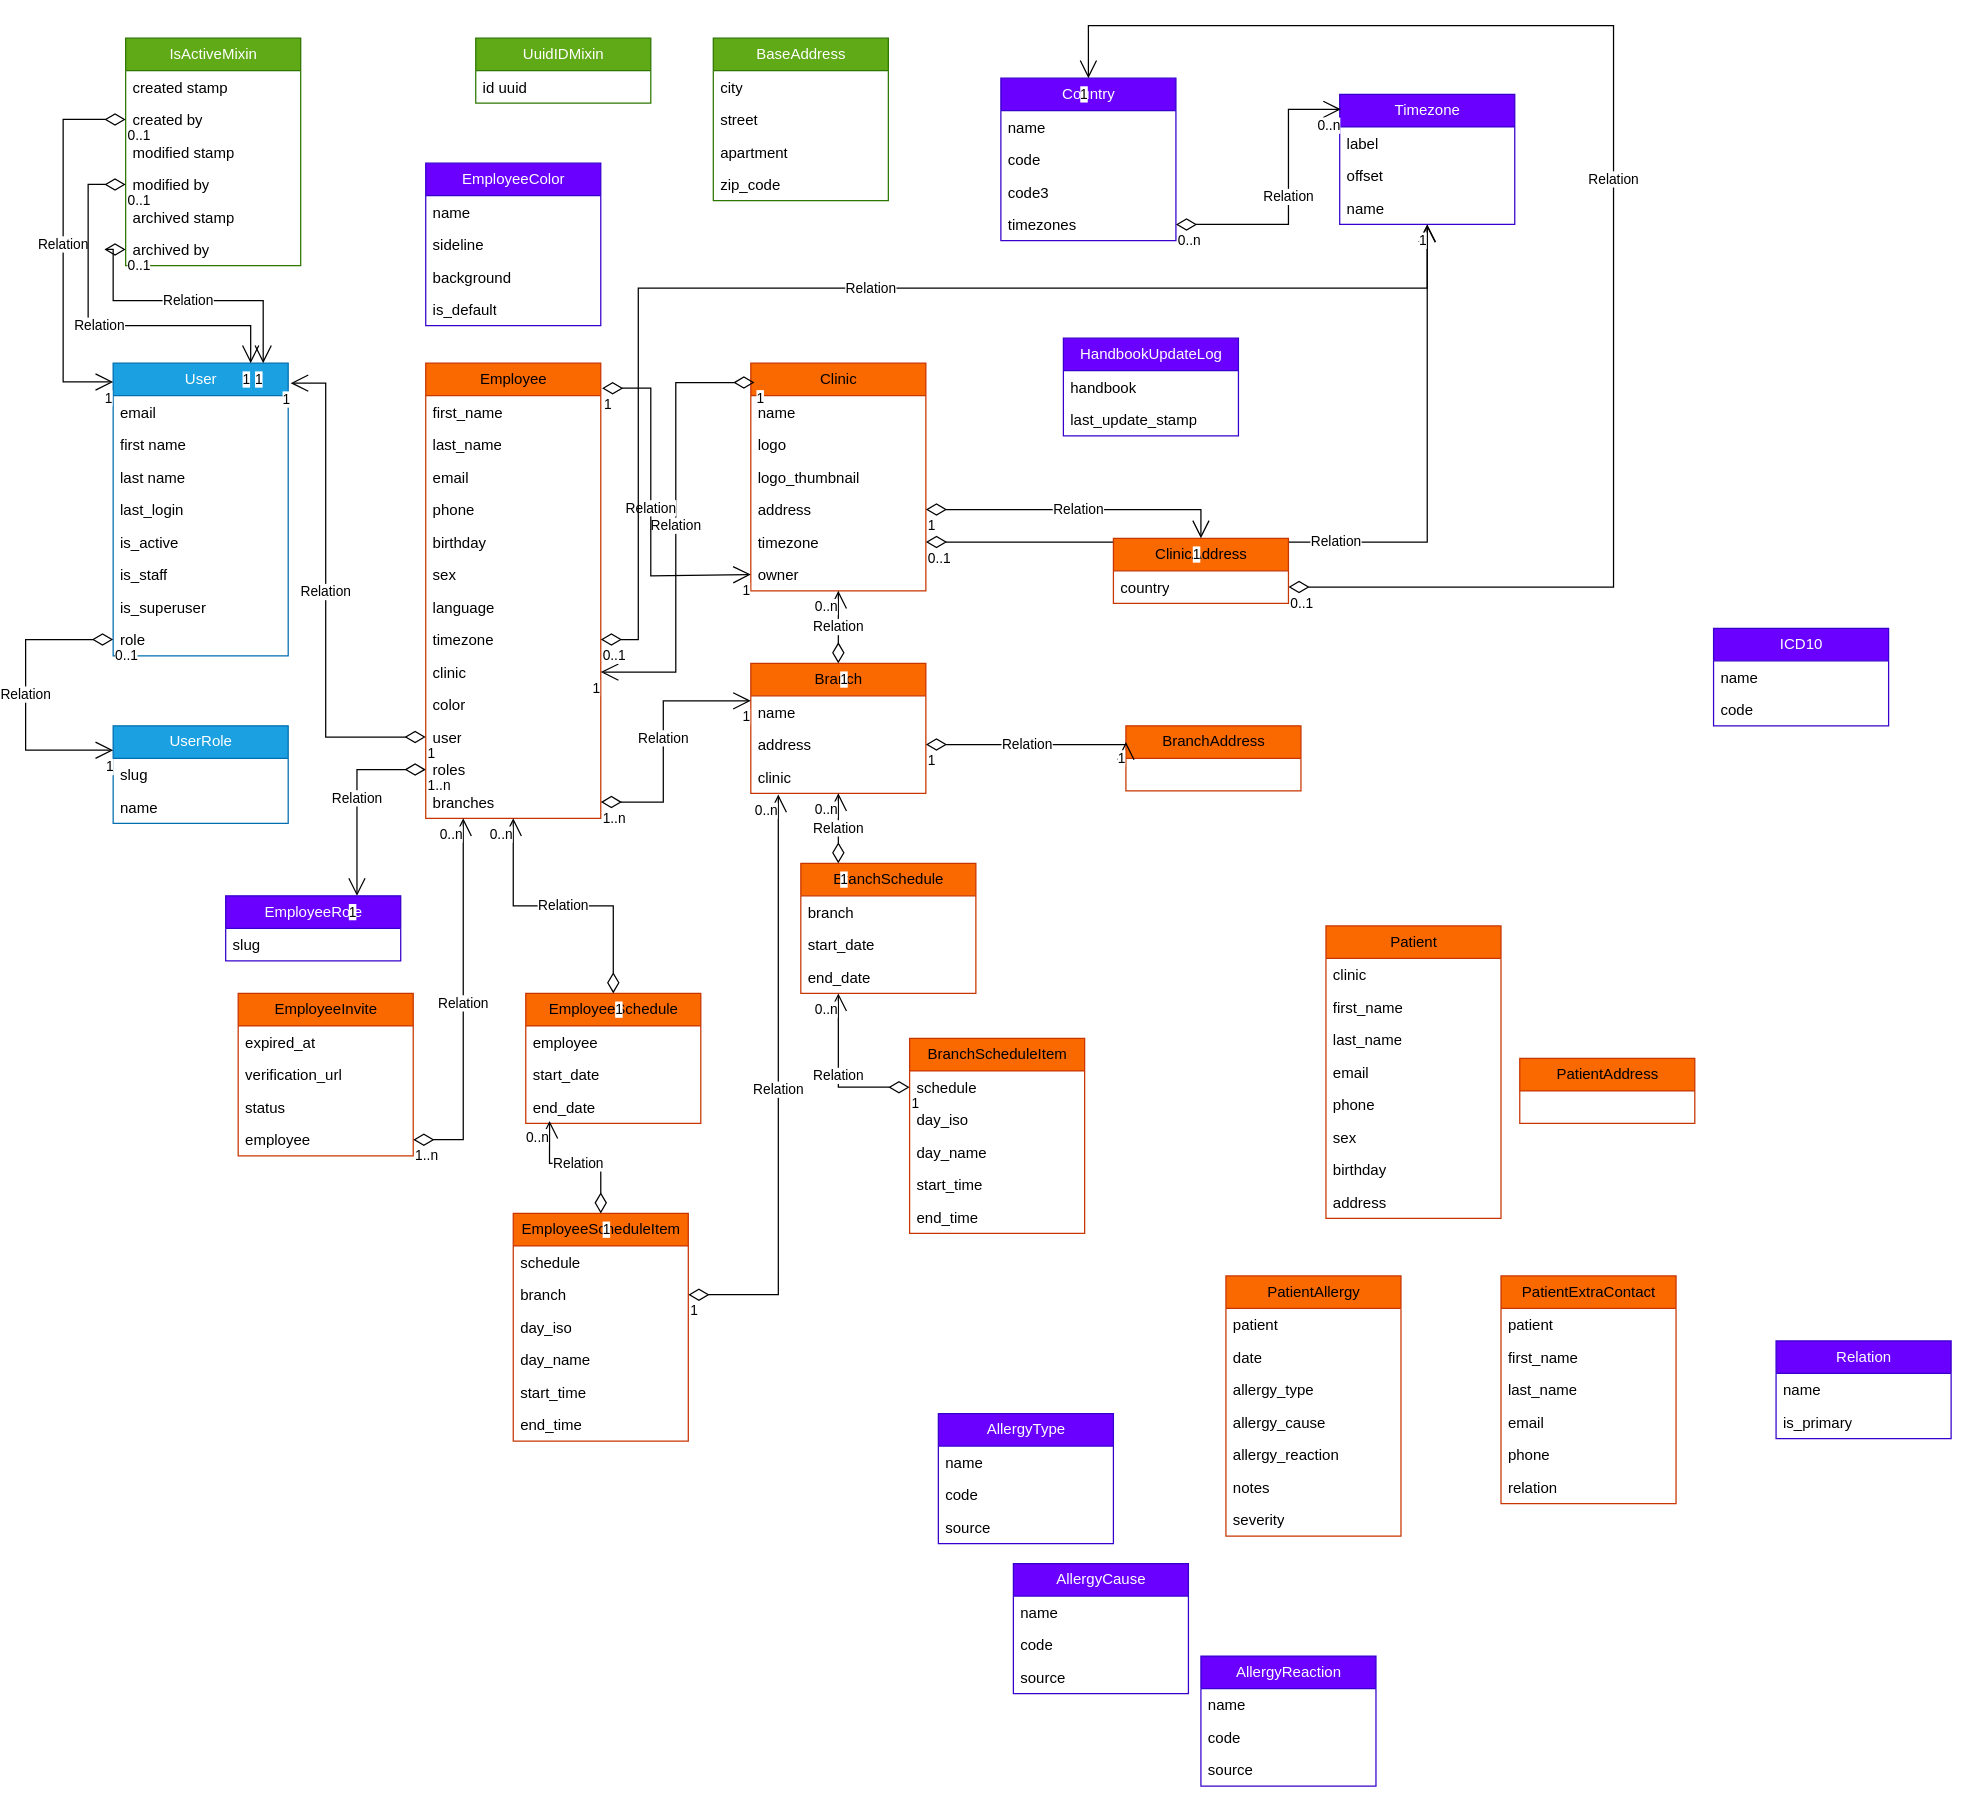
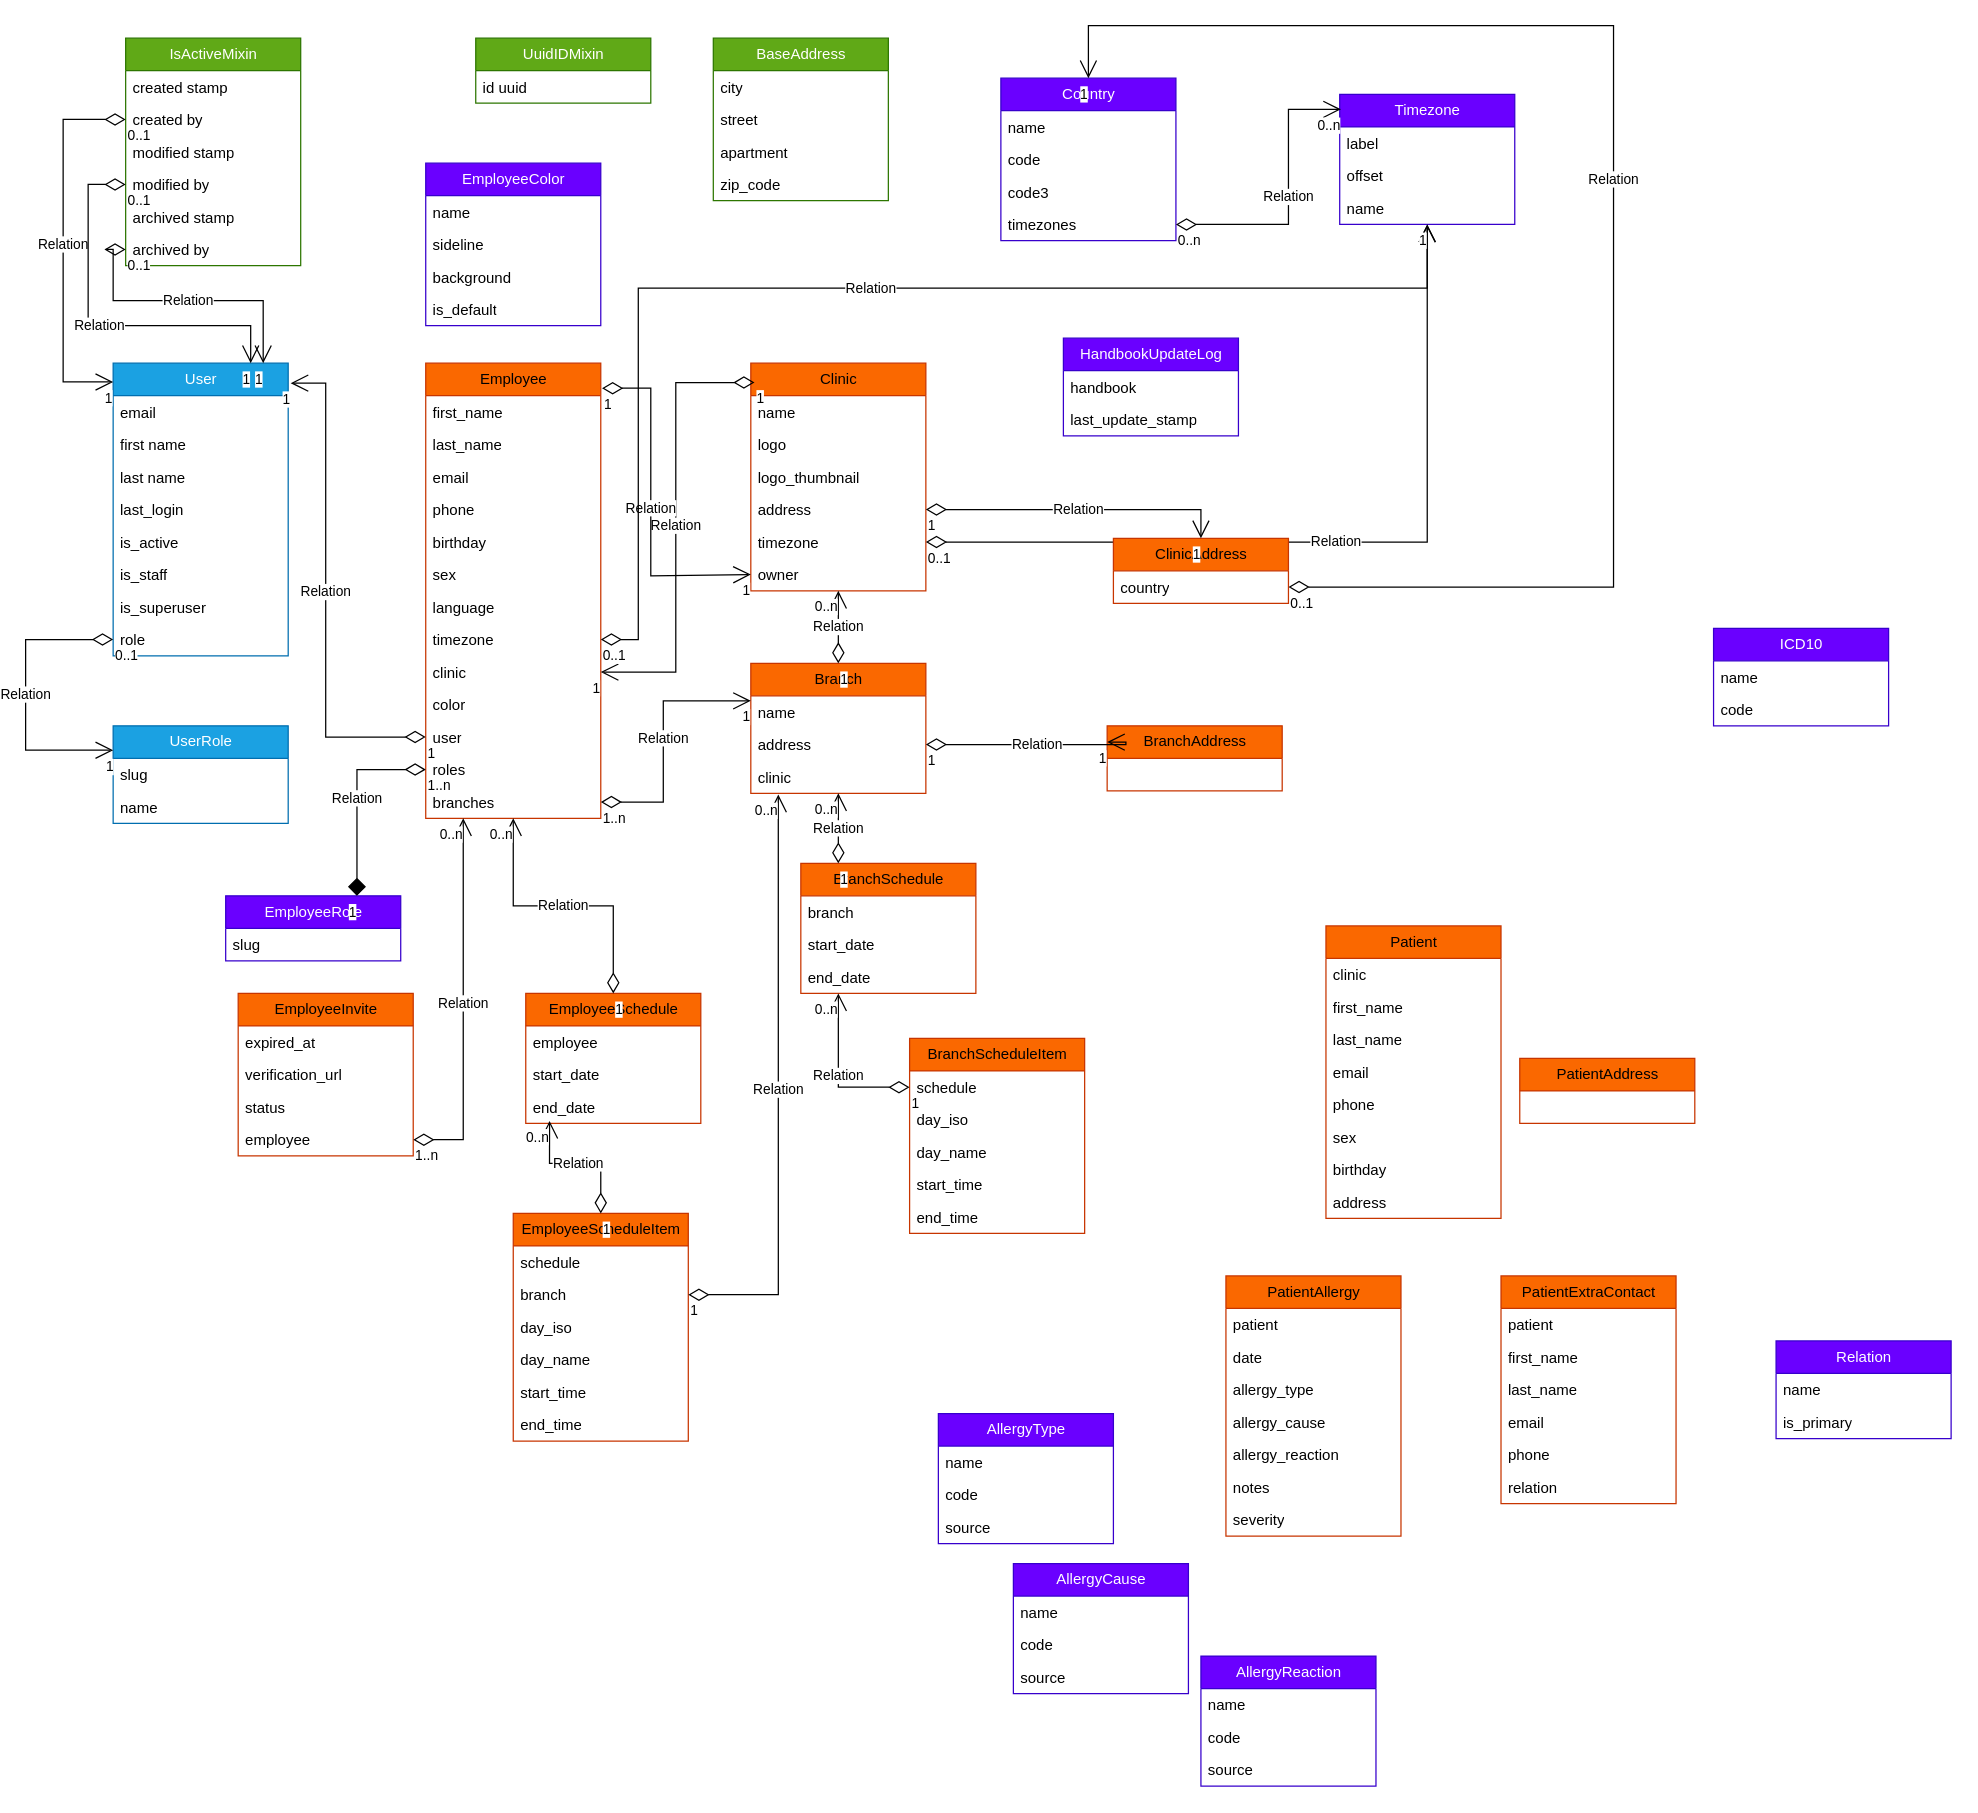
node "BranchAddress": moved (1213, 758) -> (1194, 758)
edge "roles" -- "EmployeeRole": arrowhead open -> diamond
